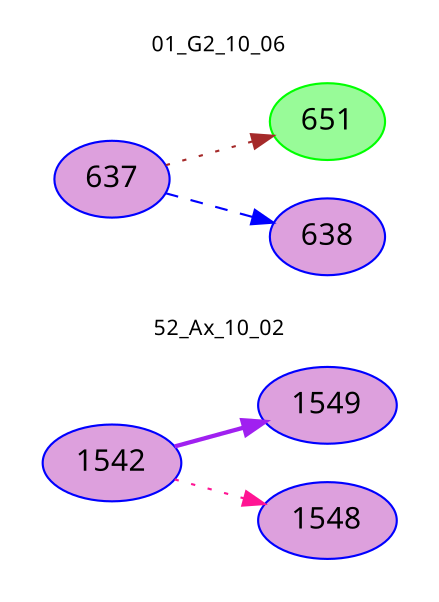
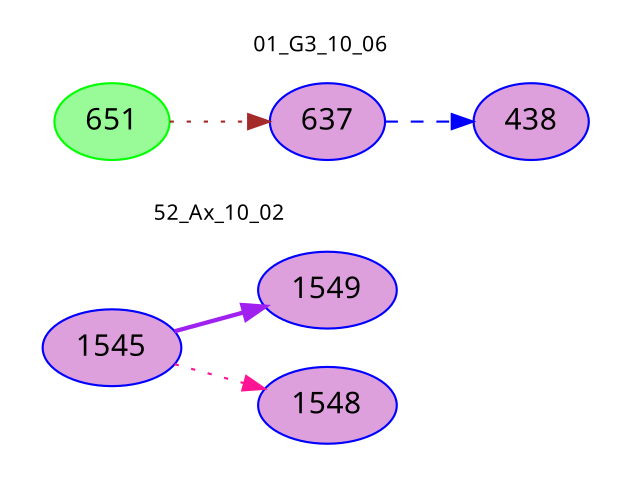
cluster "01_G2_10_06": label "01_G2_10_06" -> "01_G3_10_06"
edge "637" -> "651": reversed
node "638": label "638" -> "438"
node "1542": label "1542" -> "1545"
